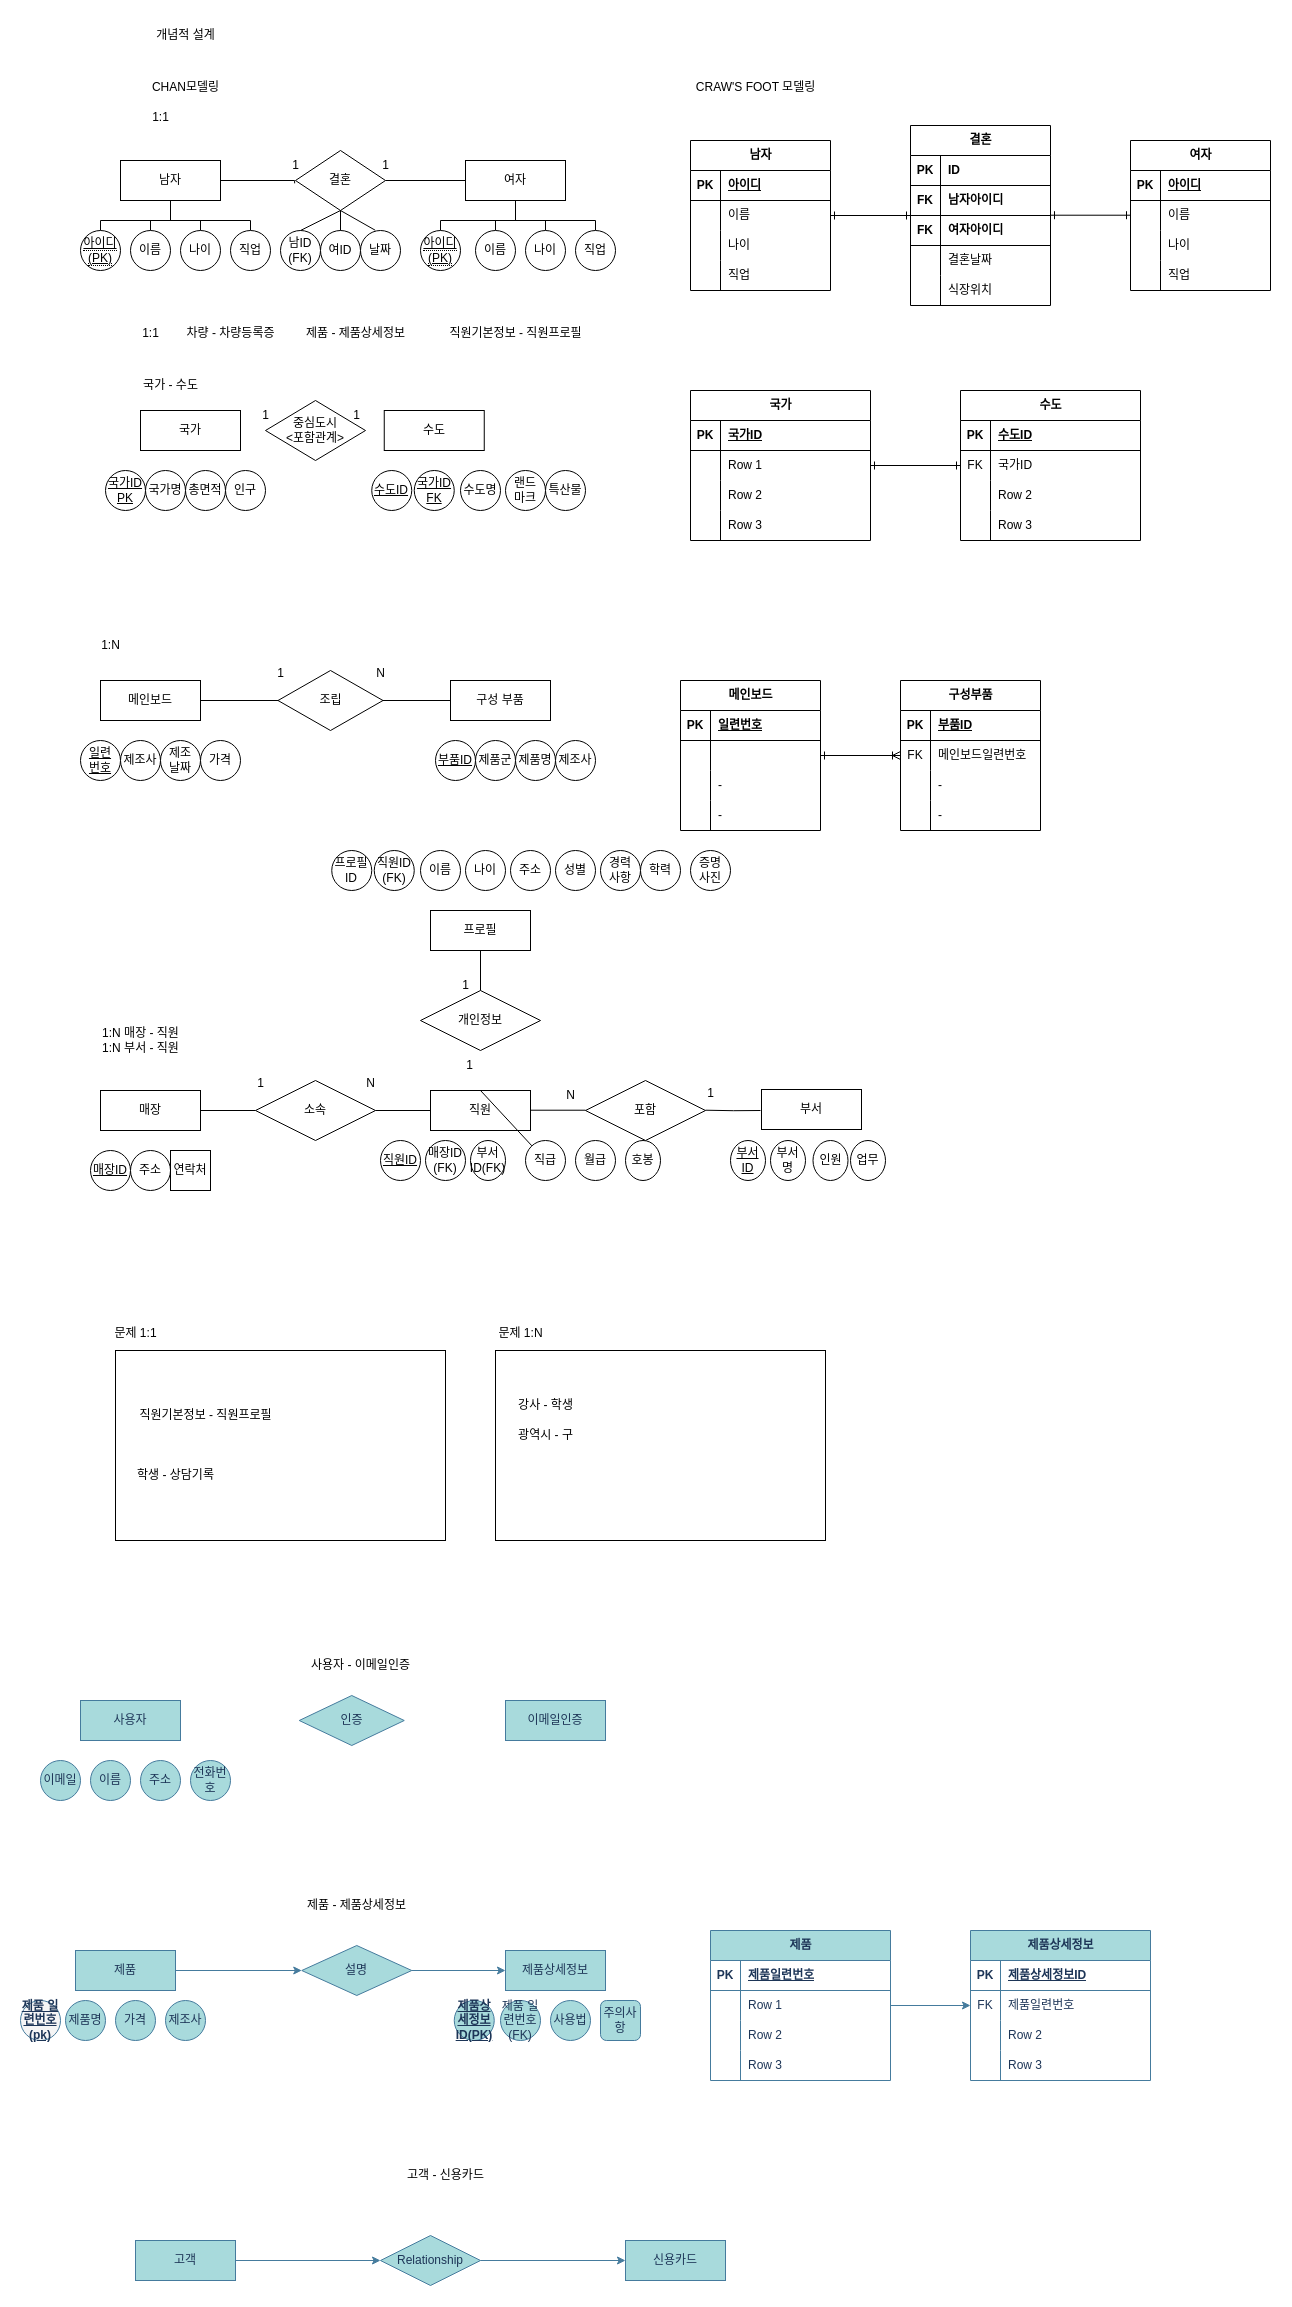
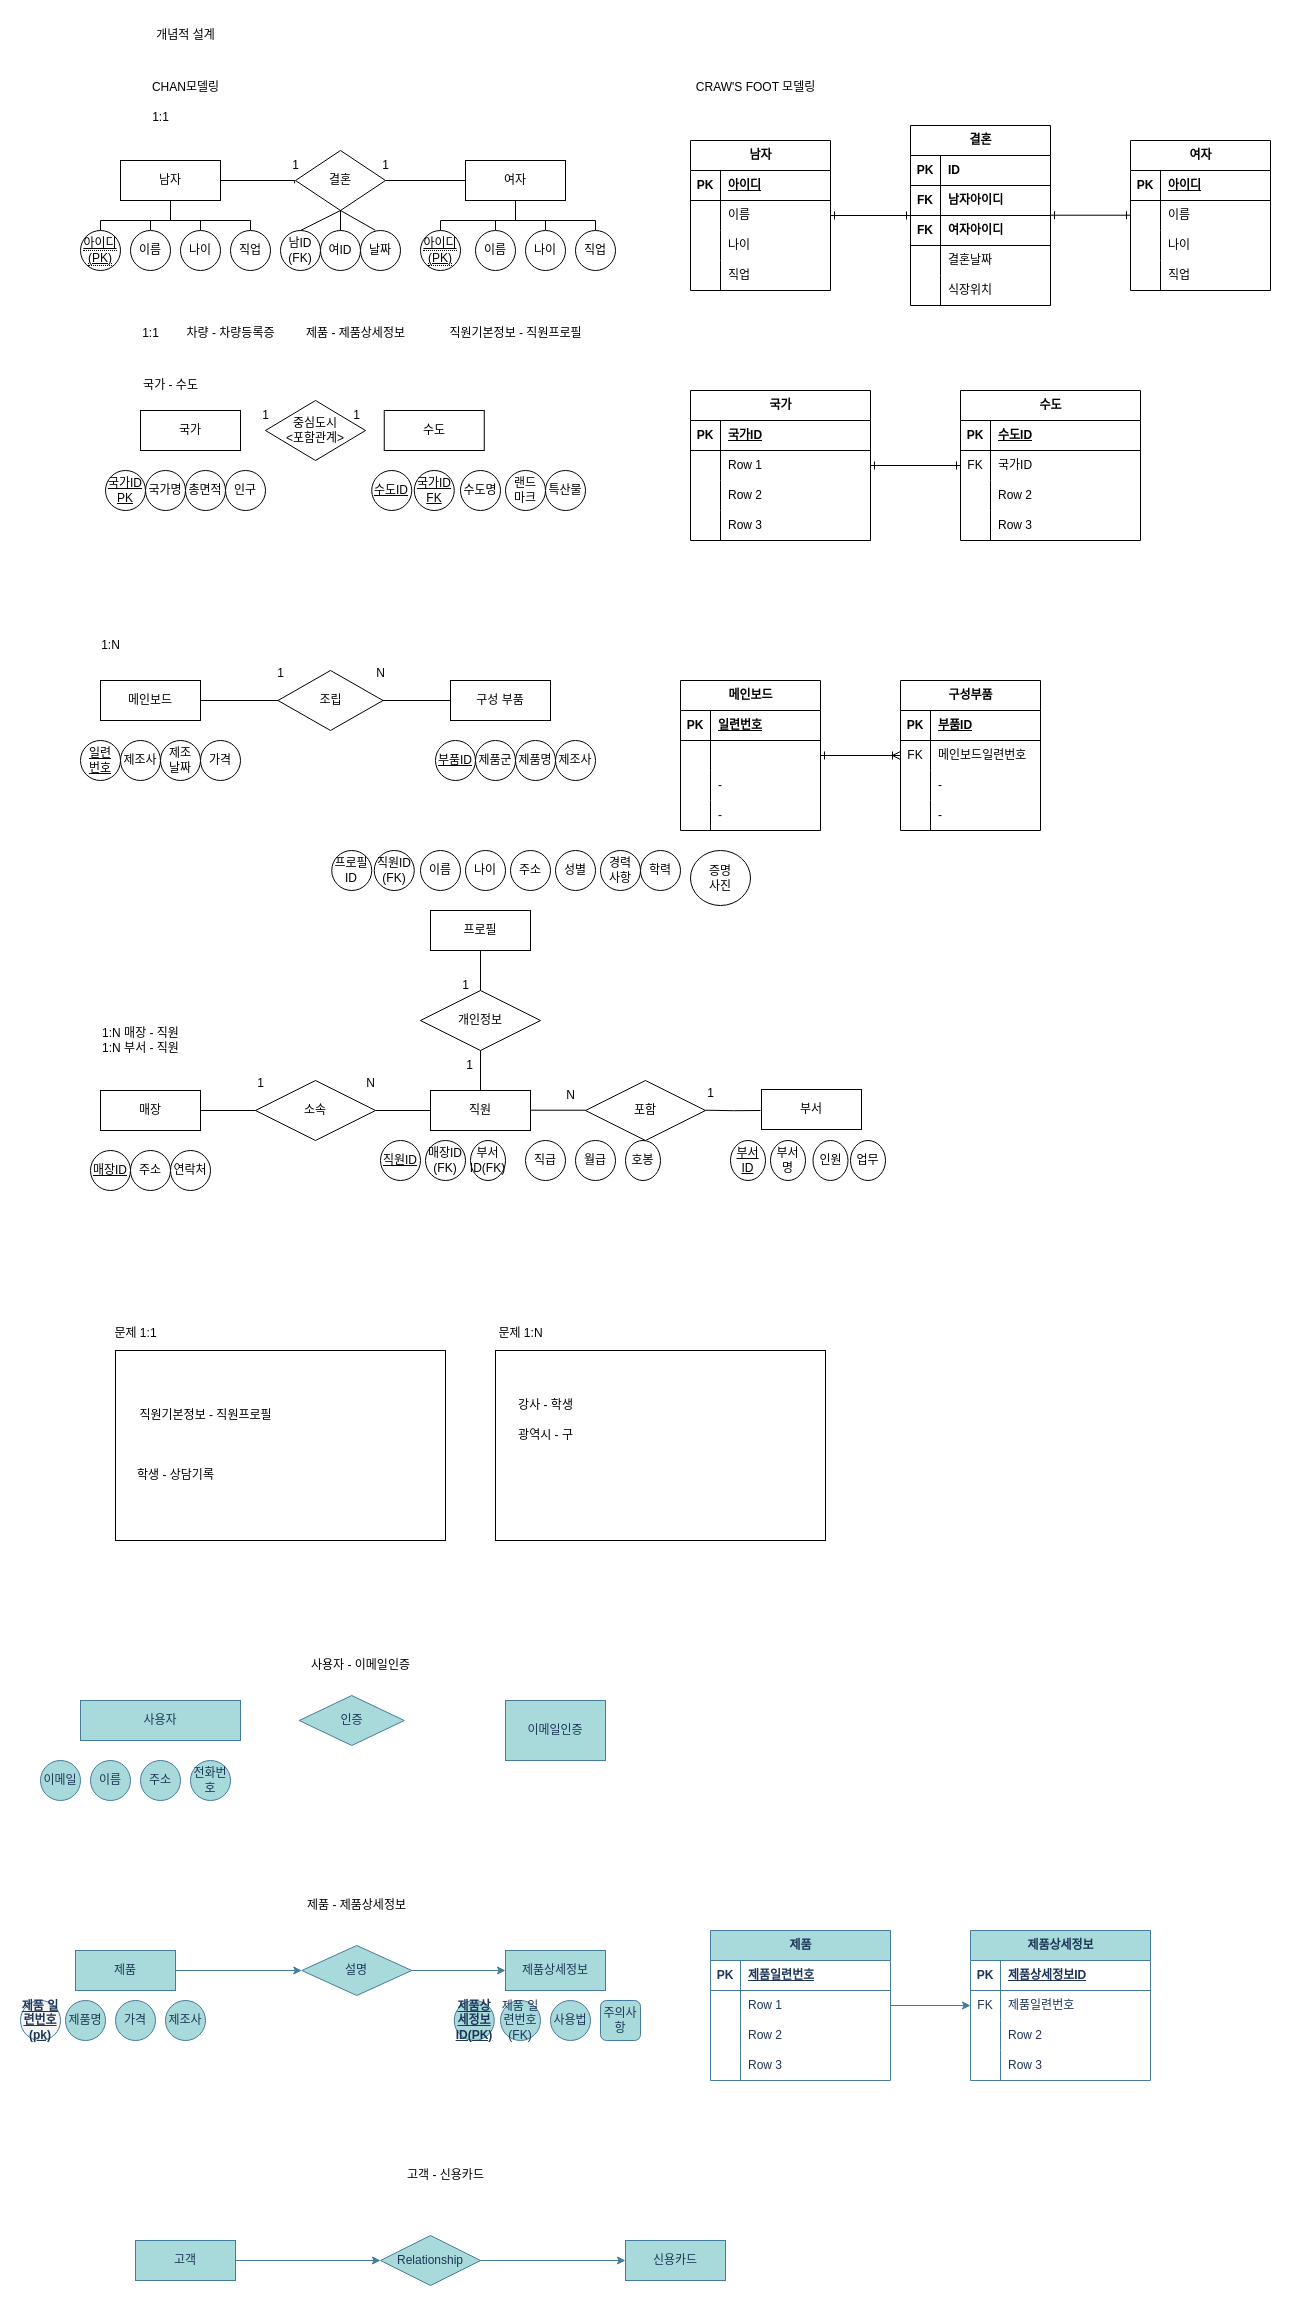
node "증명 사진": size 40x40 -> 60x55
edge "직원" -- "직급": now "직원" -- "개인정보"
node "연락처": shape rectangle -> ellipse
node "사용자": size 100x40 -> 160x40
node "이메일인증": size 100x40 -> 100x60
